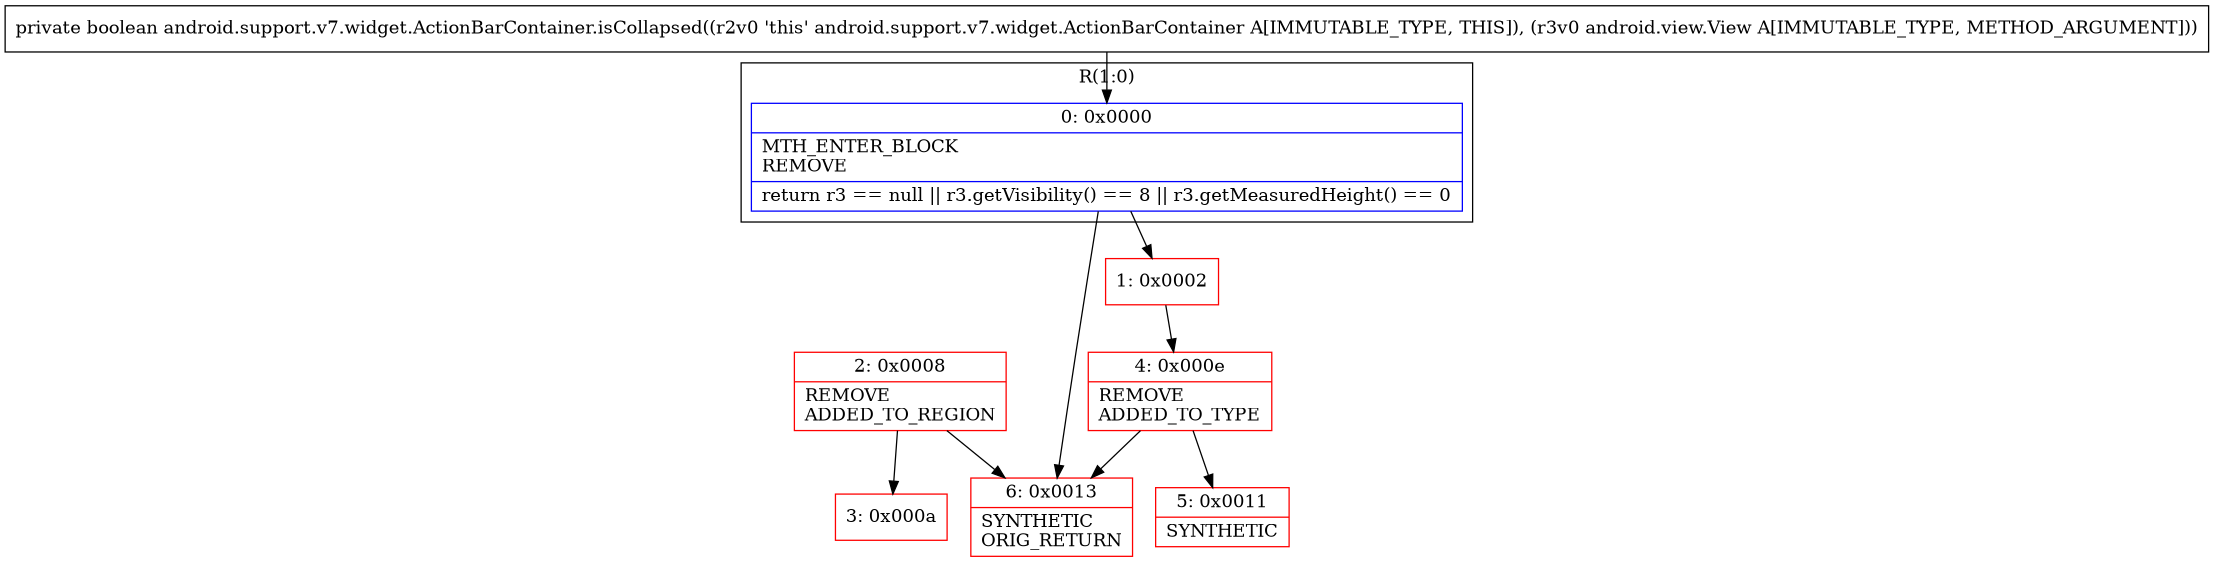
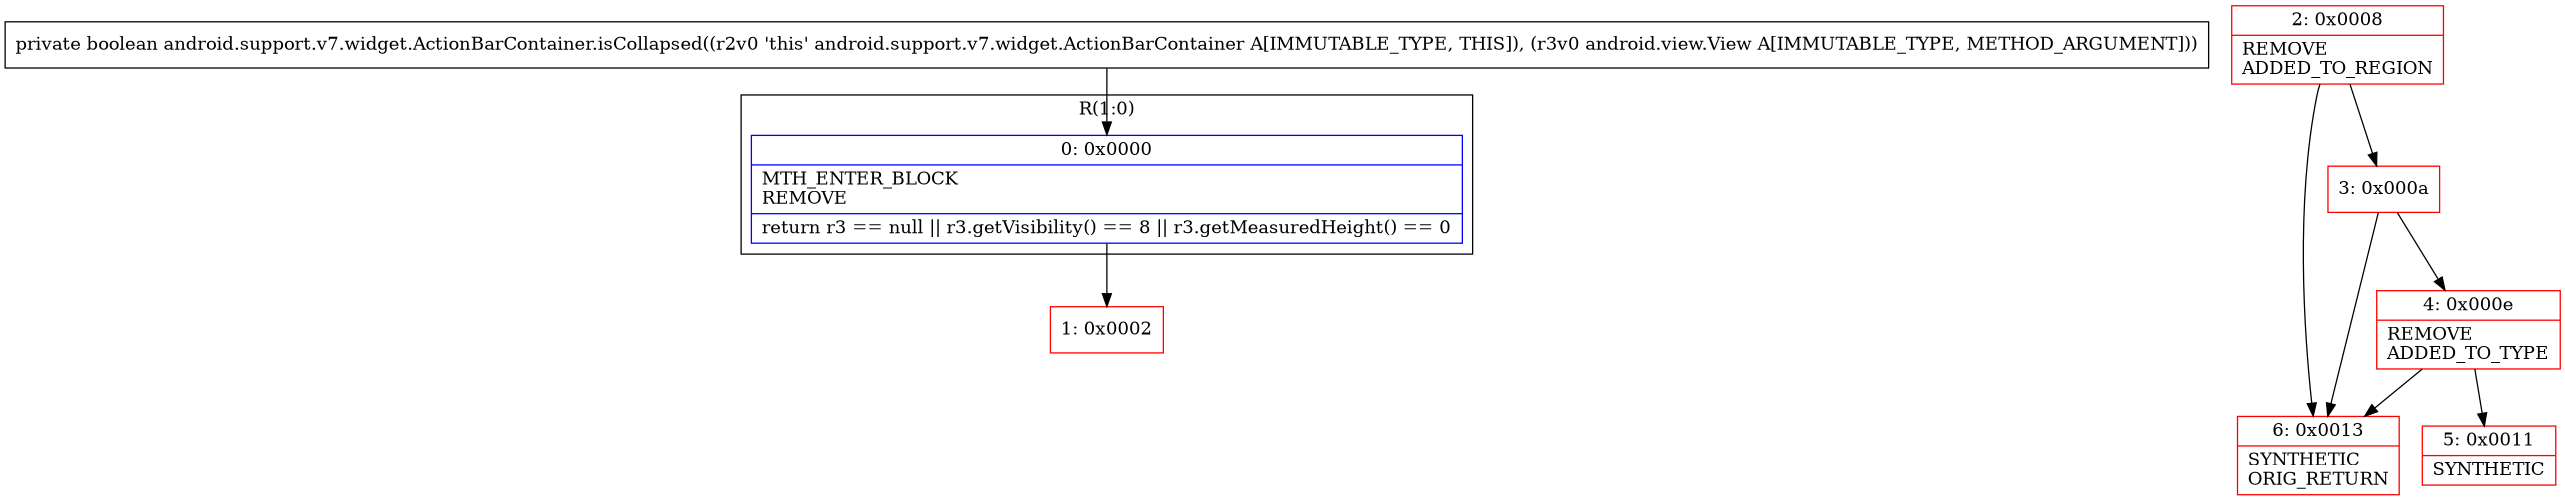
edge "1: 0x0002" -> "4: 0x000e": now "3: 0x000a" -> "4: 0x000e"
edge "0: 0x0000" -> "6: 0x0013": now "3: 0x000a" -> "6: 0x0013"
